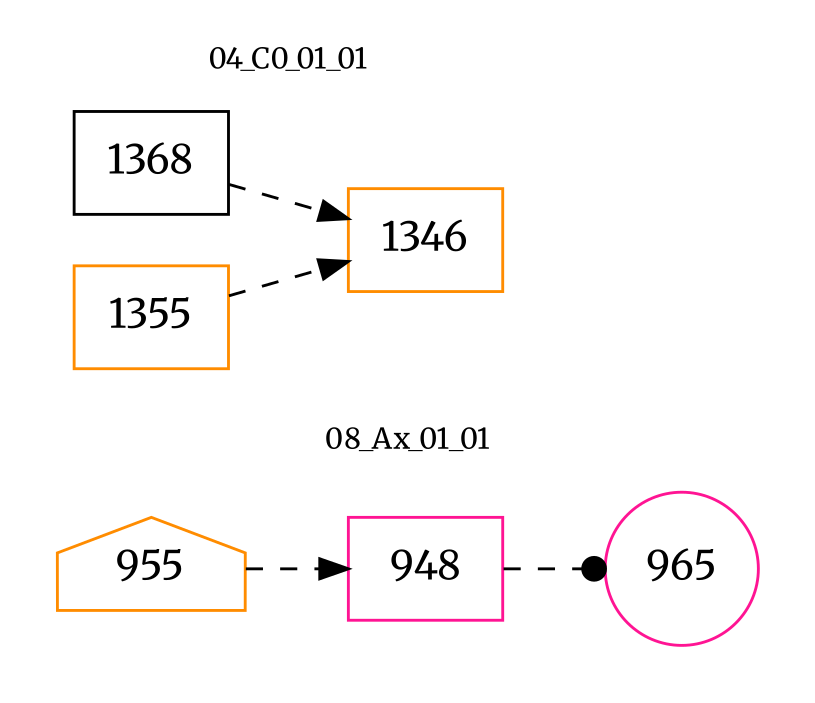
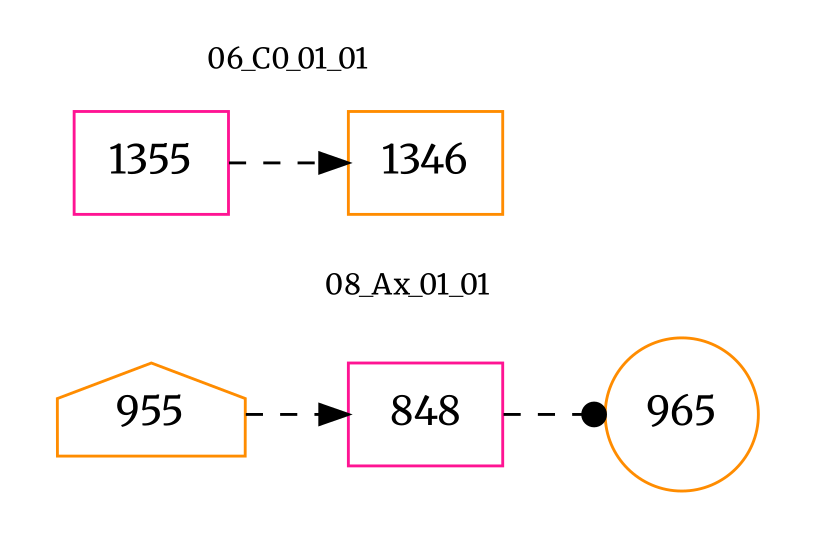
cluster "04_C0_01_01": label "04_C0_01_01" -> "06_C0_01_01"
node "1368": removed
node "1355": color darkorange -> deeppink
node "948": label "948" -> "848"
node "965": color deeppink -> darkorange
